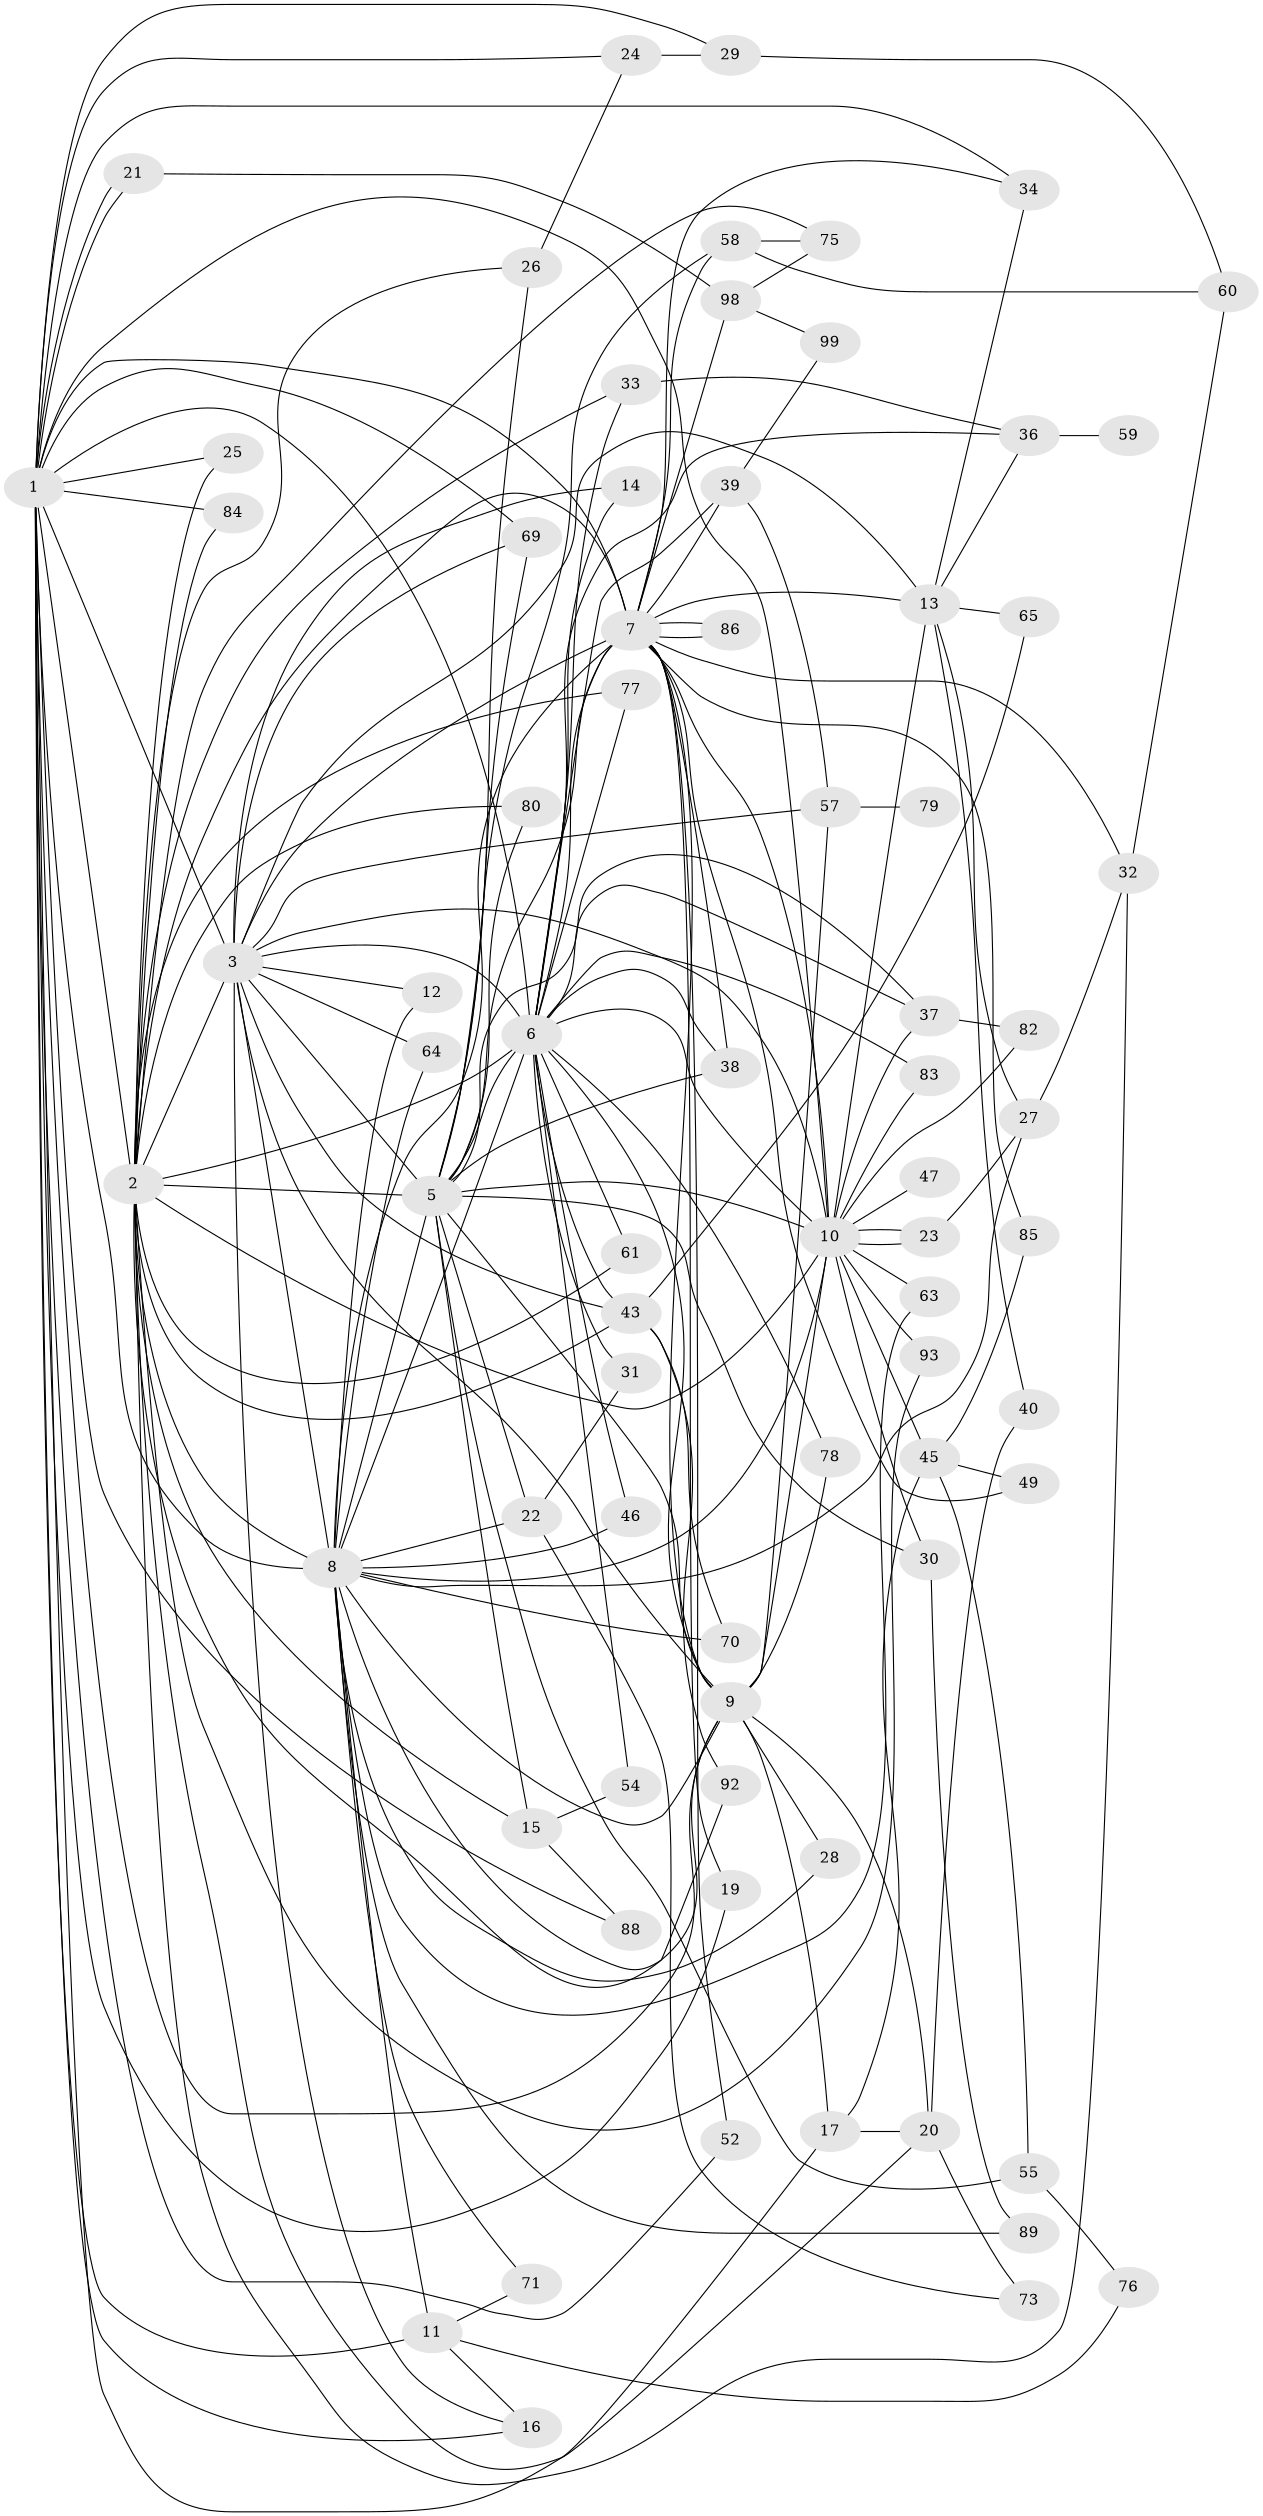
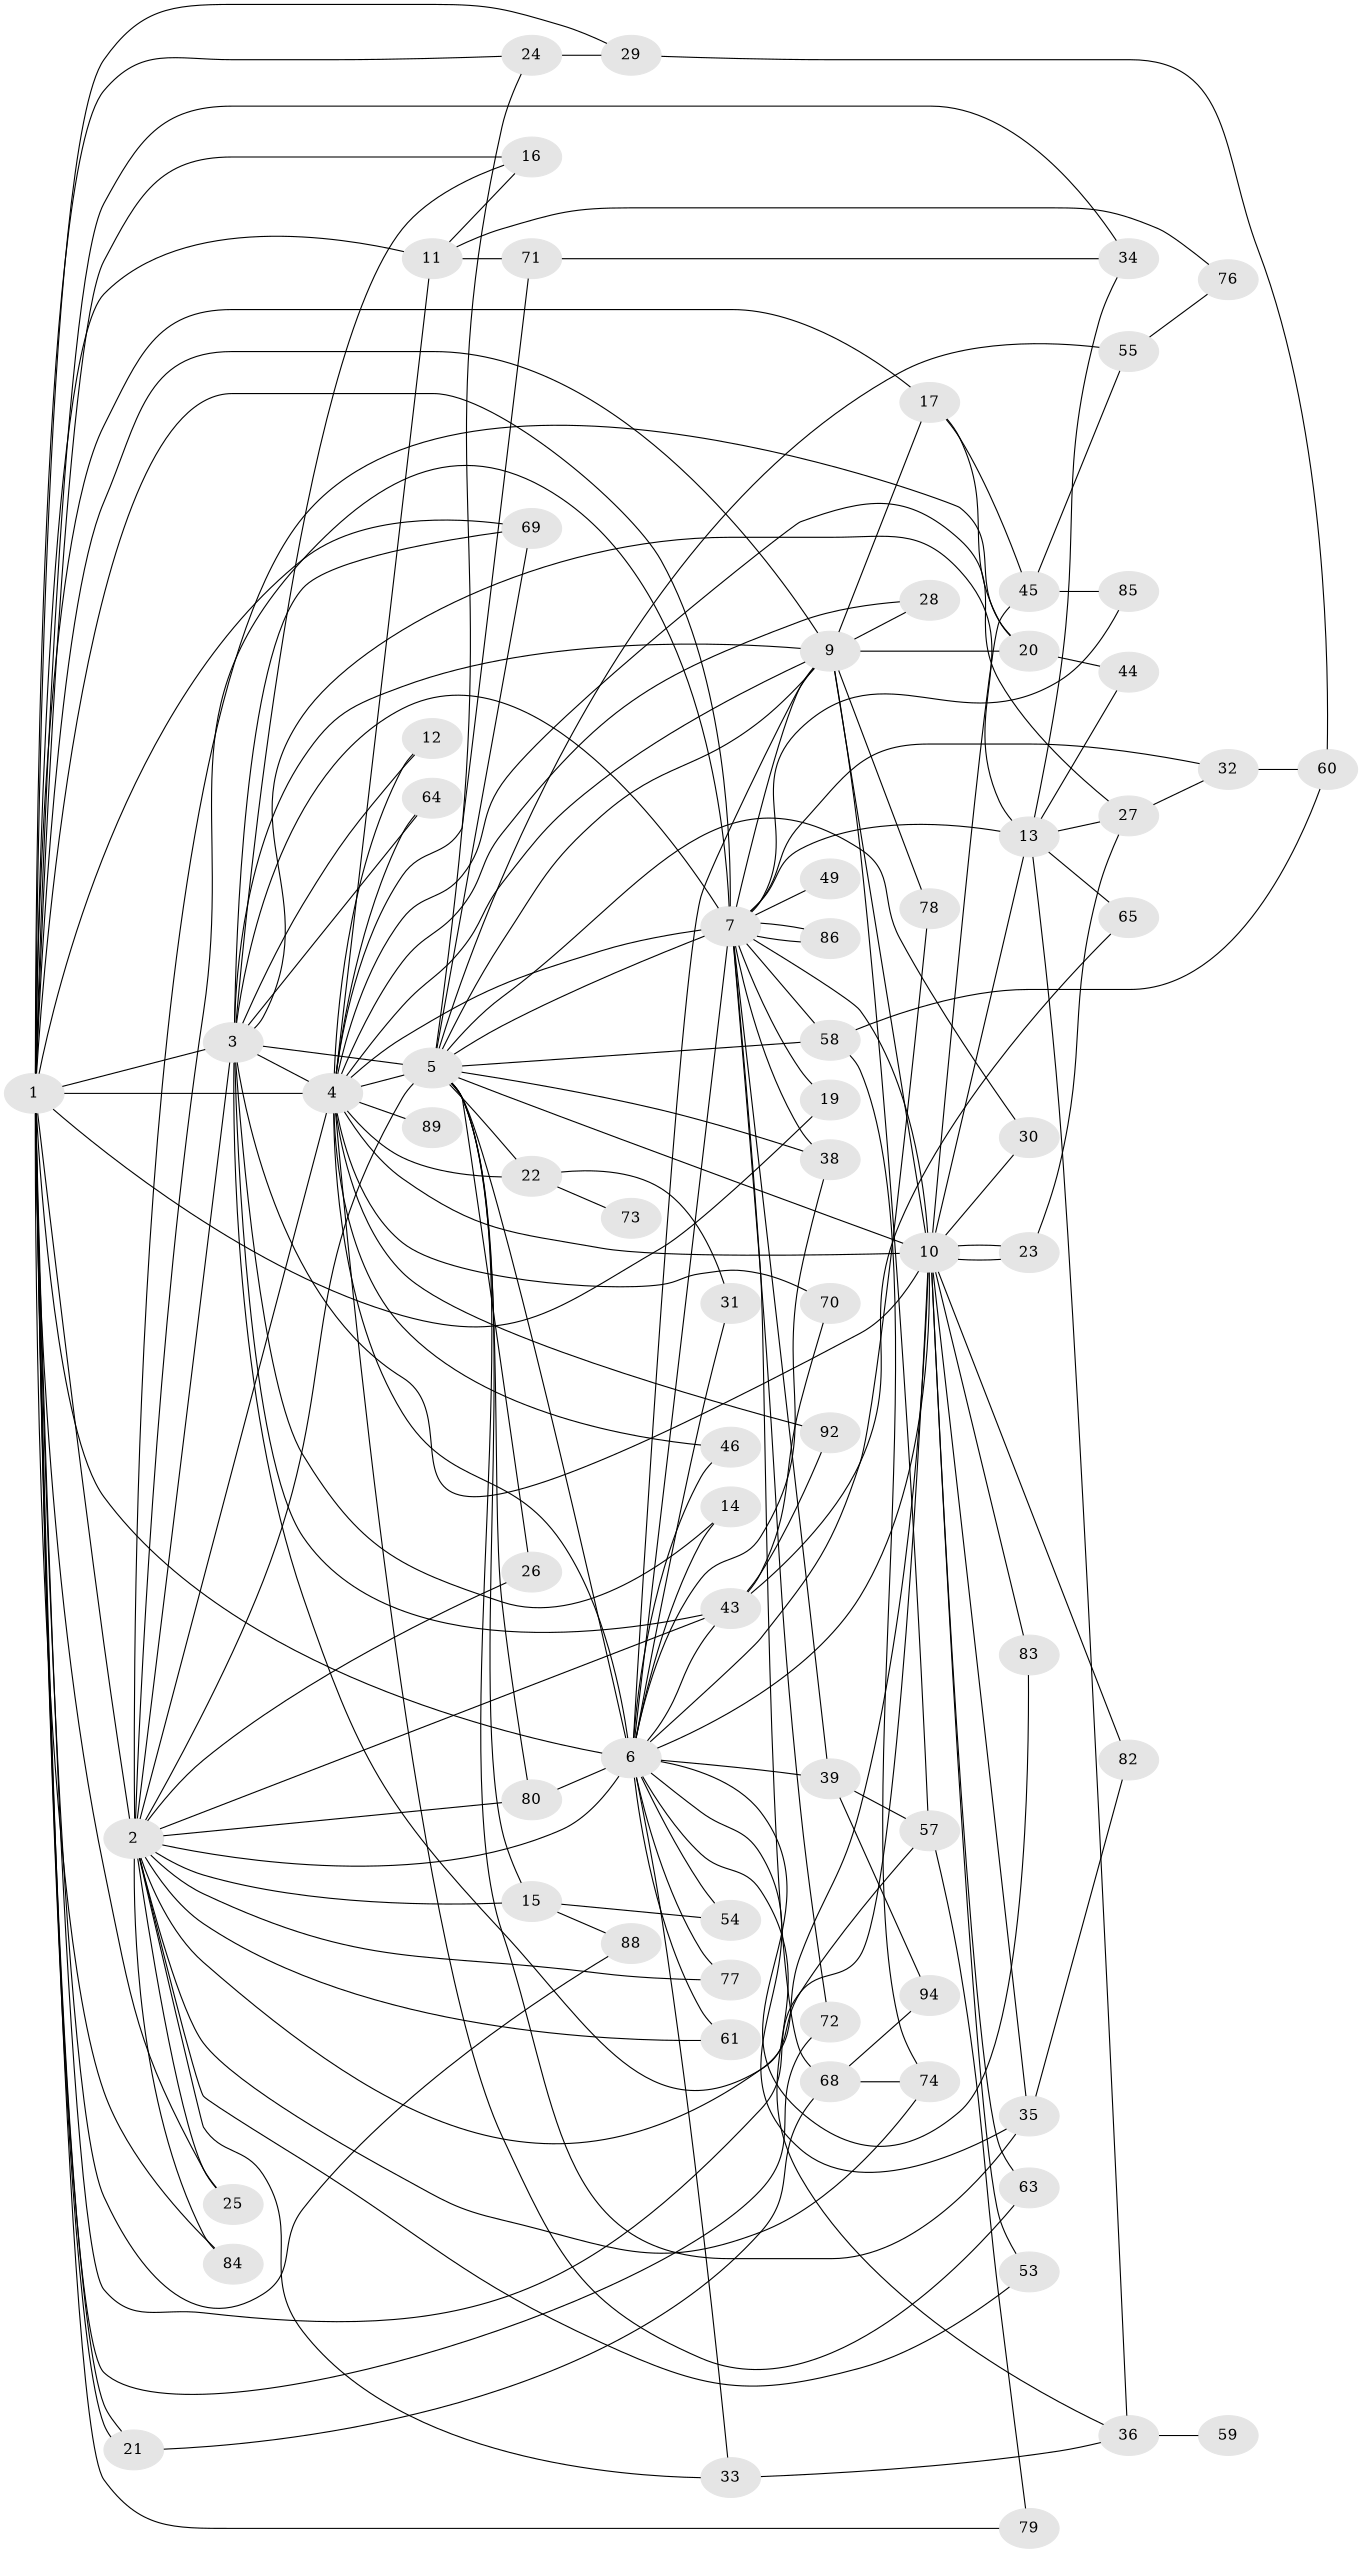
edge "24" -- "26": now "24" -- "5"
node "75": label "75" -> "74"
edge "34" -- "7": now "34" -- "71"
node "98": label "98" -> "68"
node "99": label "99" -> "94"
edge "3" -- "6": now "80" -- "6"
node "37": label "37" -> "35"
node "47": removed
node "93": label "93" -> "53"
node "40": label "40" -> "44"
edge "45" -- "49": removed
node "8": label "8" -> "4"
edge "2" -- "9": removed
edge "30" -- "89": removed
node "52": label "52" -> "72"
edge "20" -- "73": removed
edge "1" -- "79": added
edge "32" -- "2": removed
